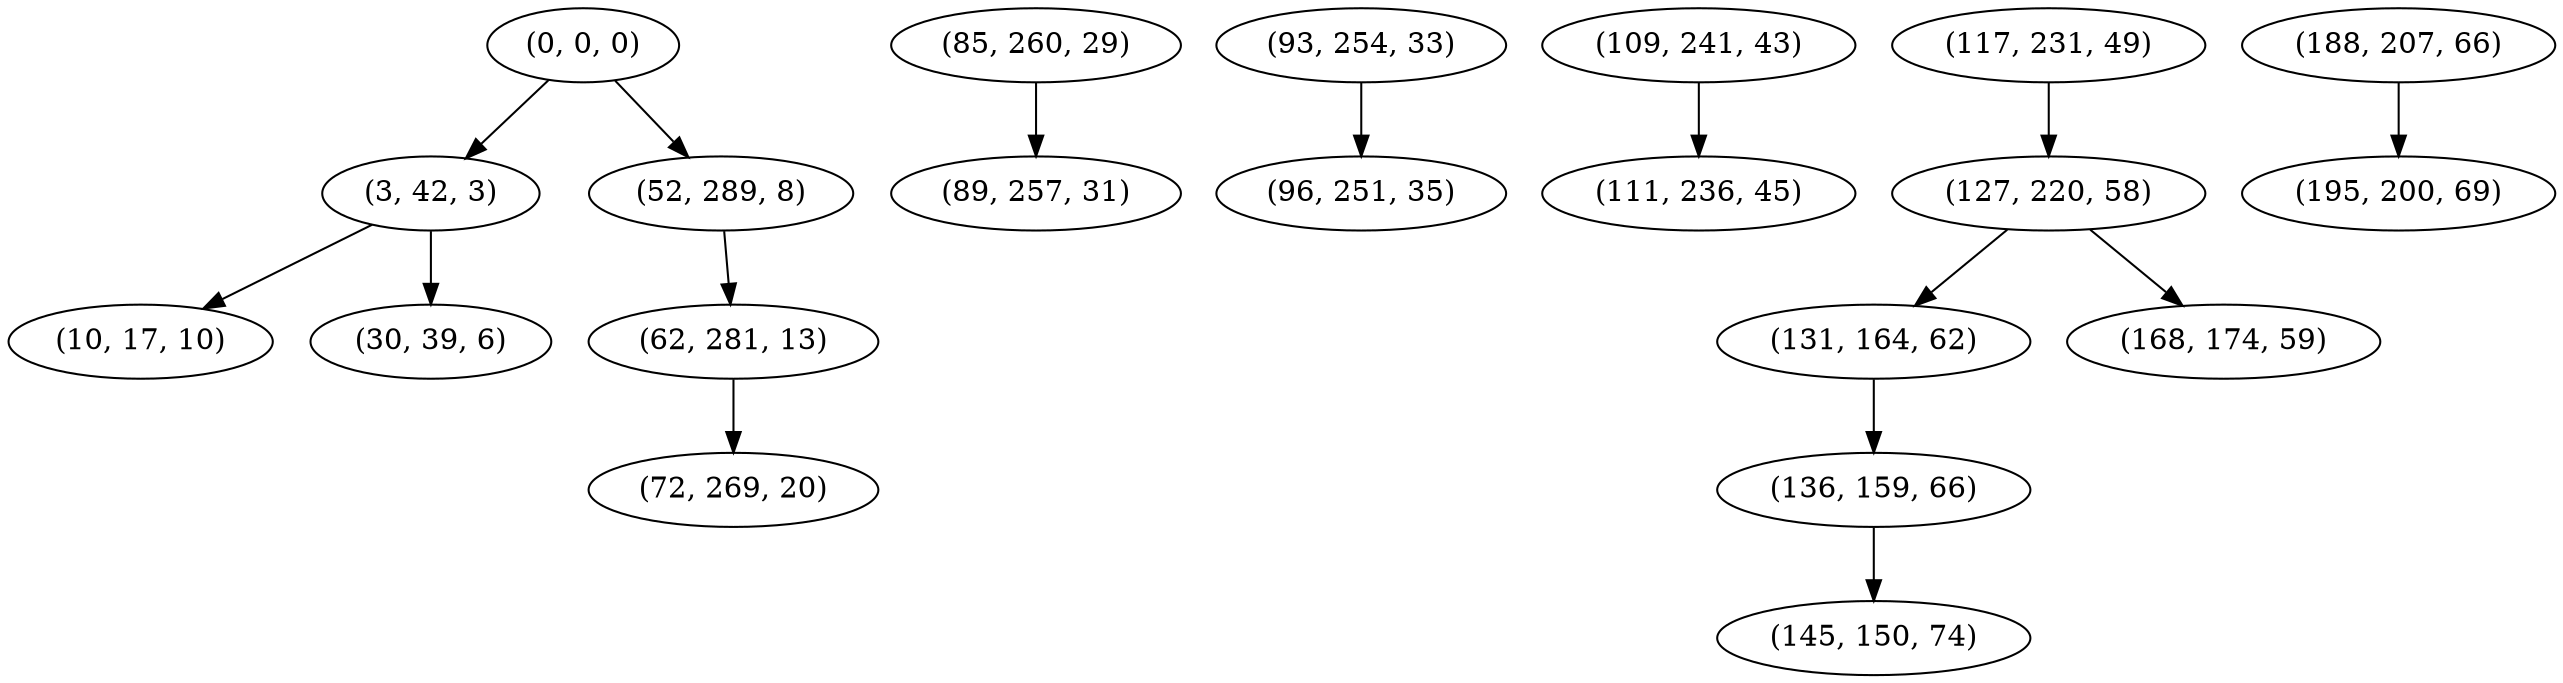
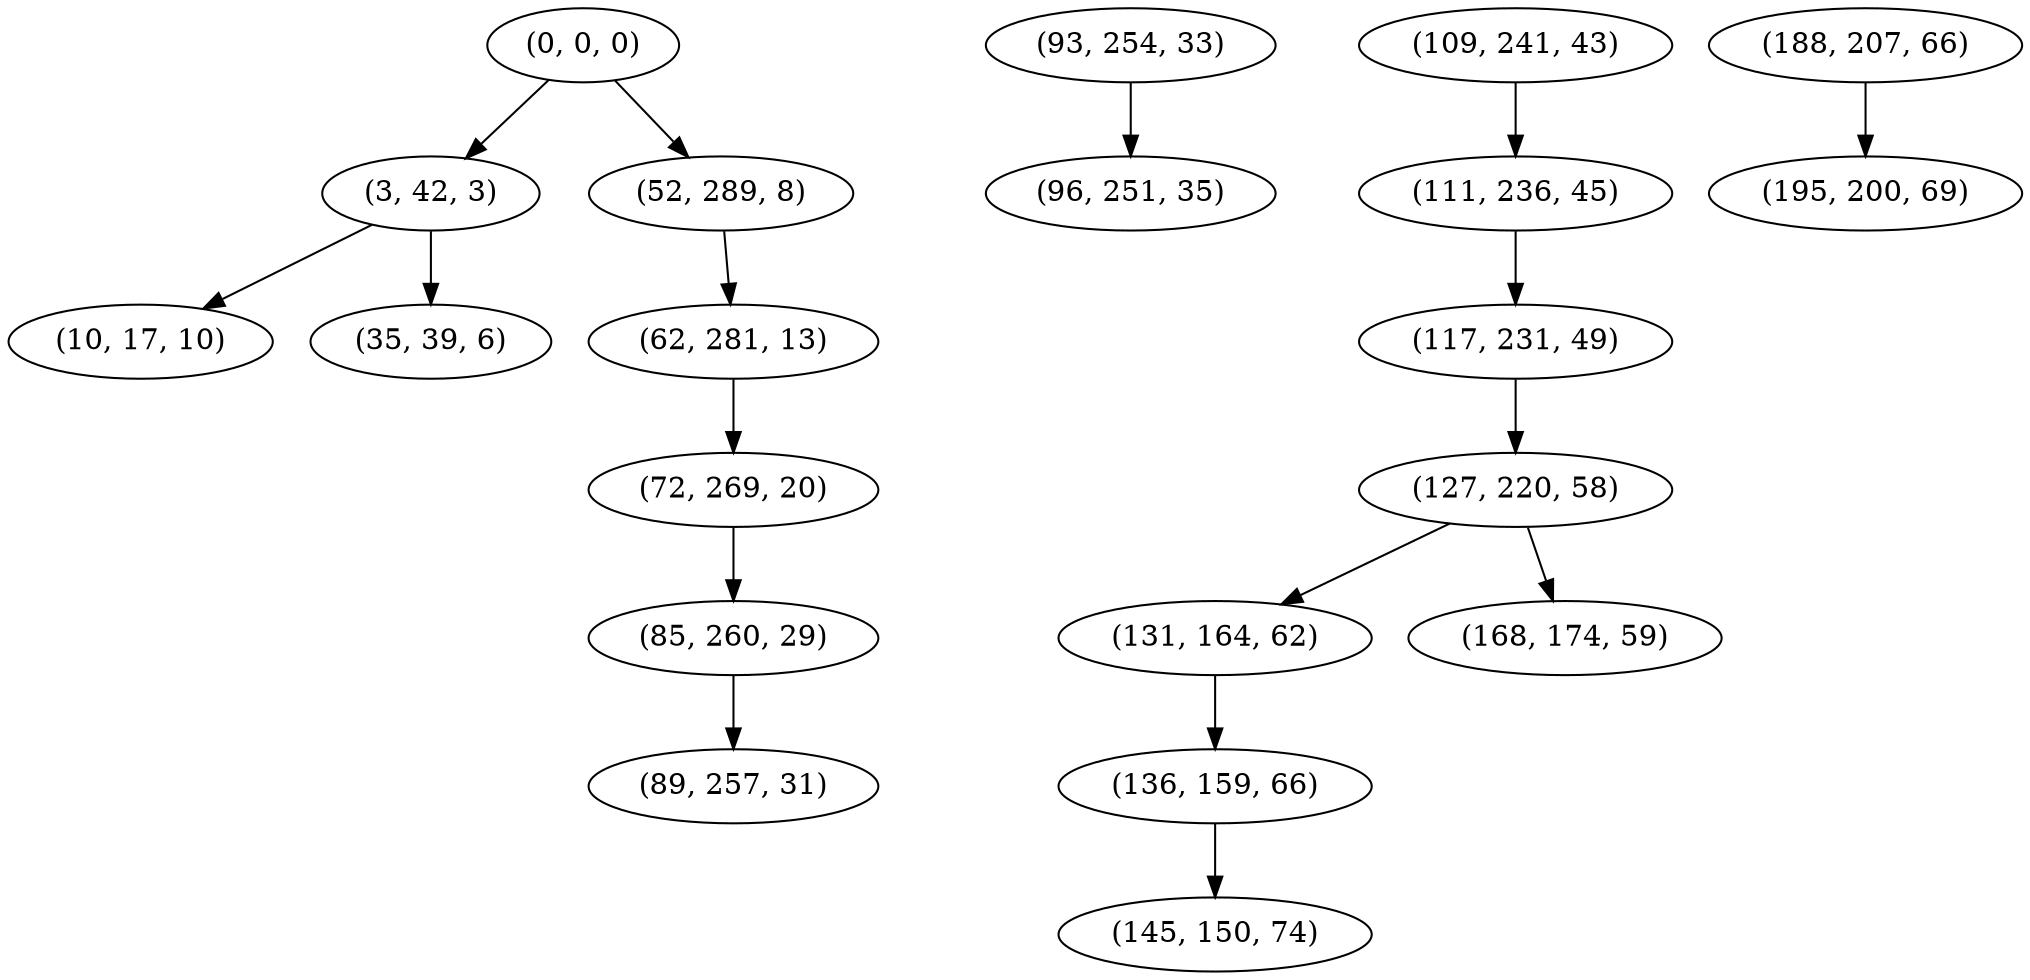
edge "(111, 236, 45)" -> "(117, 231, 49)": added
node "(30, 39, 6)": label "(30, 39, 6)" -> "(35, 39, 6)"
edge "(72, 269, 20)" -> "(85, 260, 29)": added
